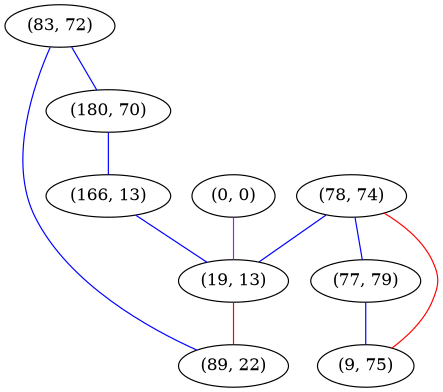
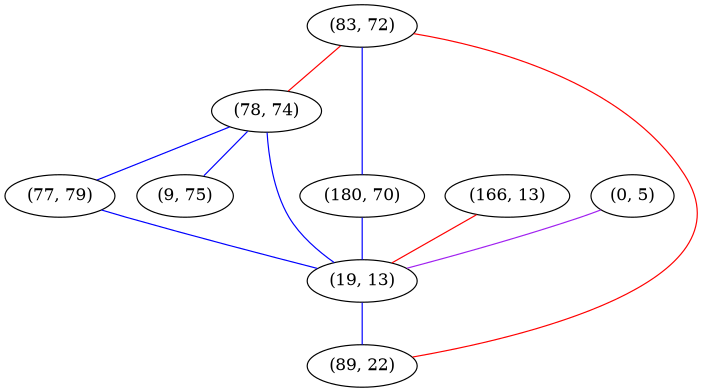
edge "(83, 72)" -- "(78, 74)": added
edge "(180, 70)" -- "(166, 13)": now "(180, 70)" -- "(19, 13)"
node "(0, 0)": label "(0, 0)" -> "(0, 5)"
edge "(83, 72)" -- "(89, 22)": color blue -> red
edge "(166, 13)" -- "(19, 13)": color blue -> red
edge "(78, 74)" -- "(9, 75)": color red -> blue
edge "(19, 13)" -- "(89, 22)": color red -> blue
edge "(77, 79)" -- "(9, 75)": now "(77, 79)" -- "(19, 13)"
